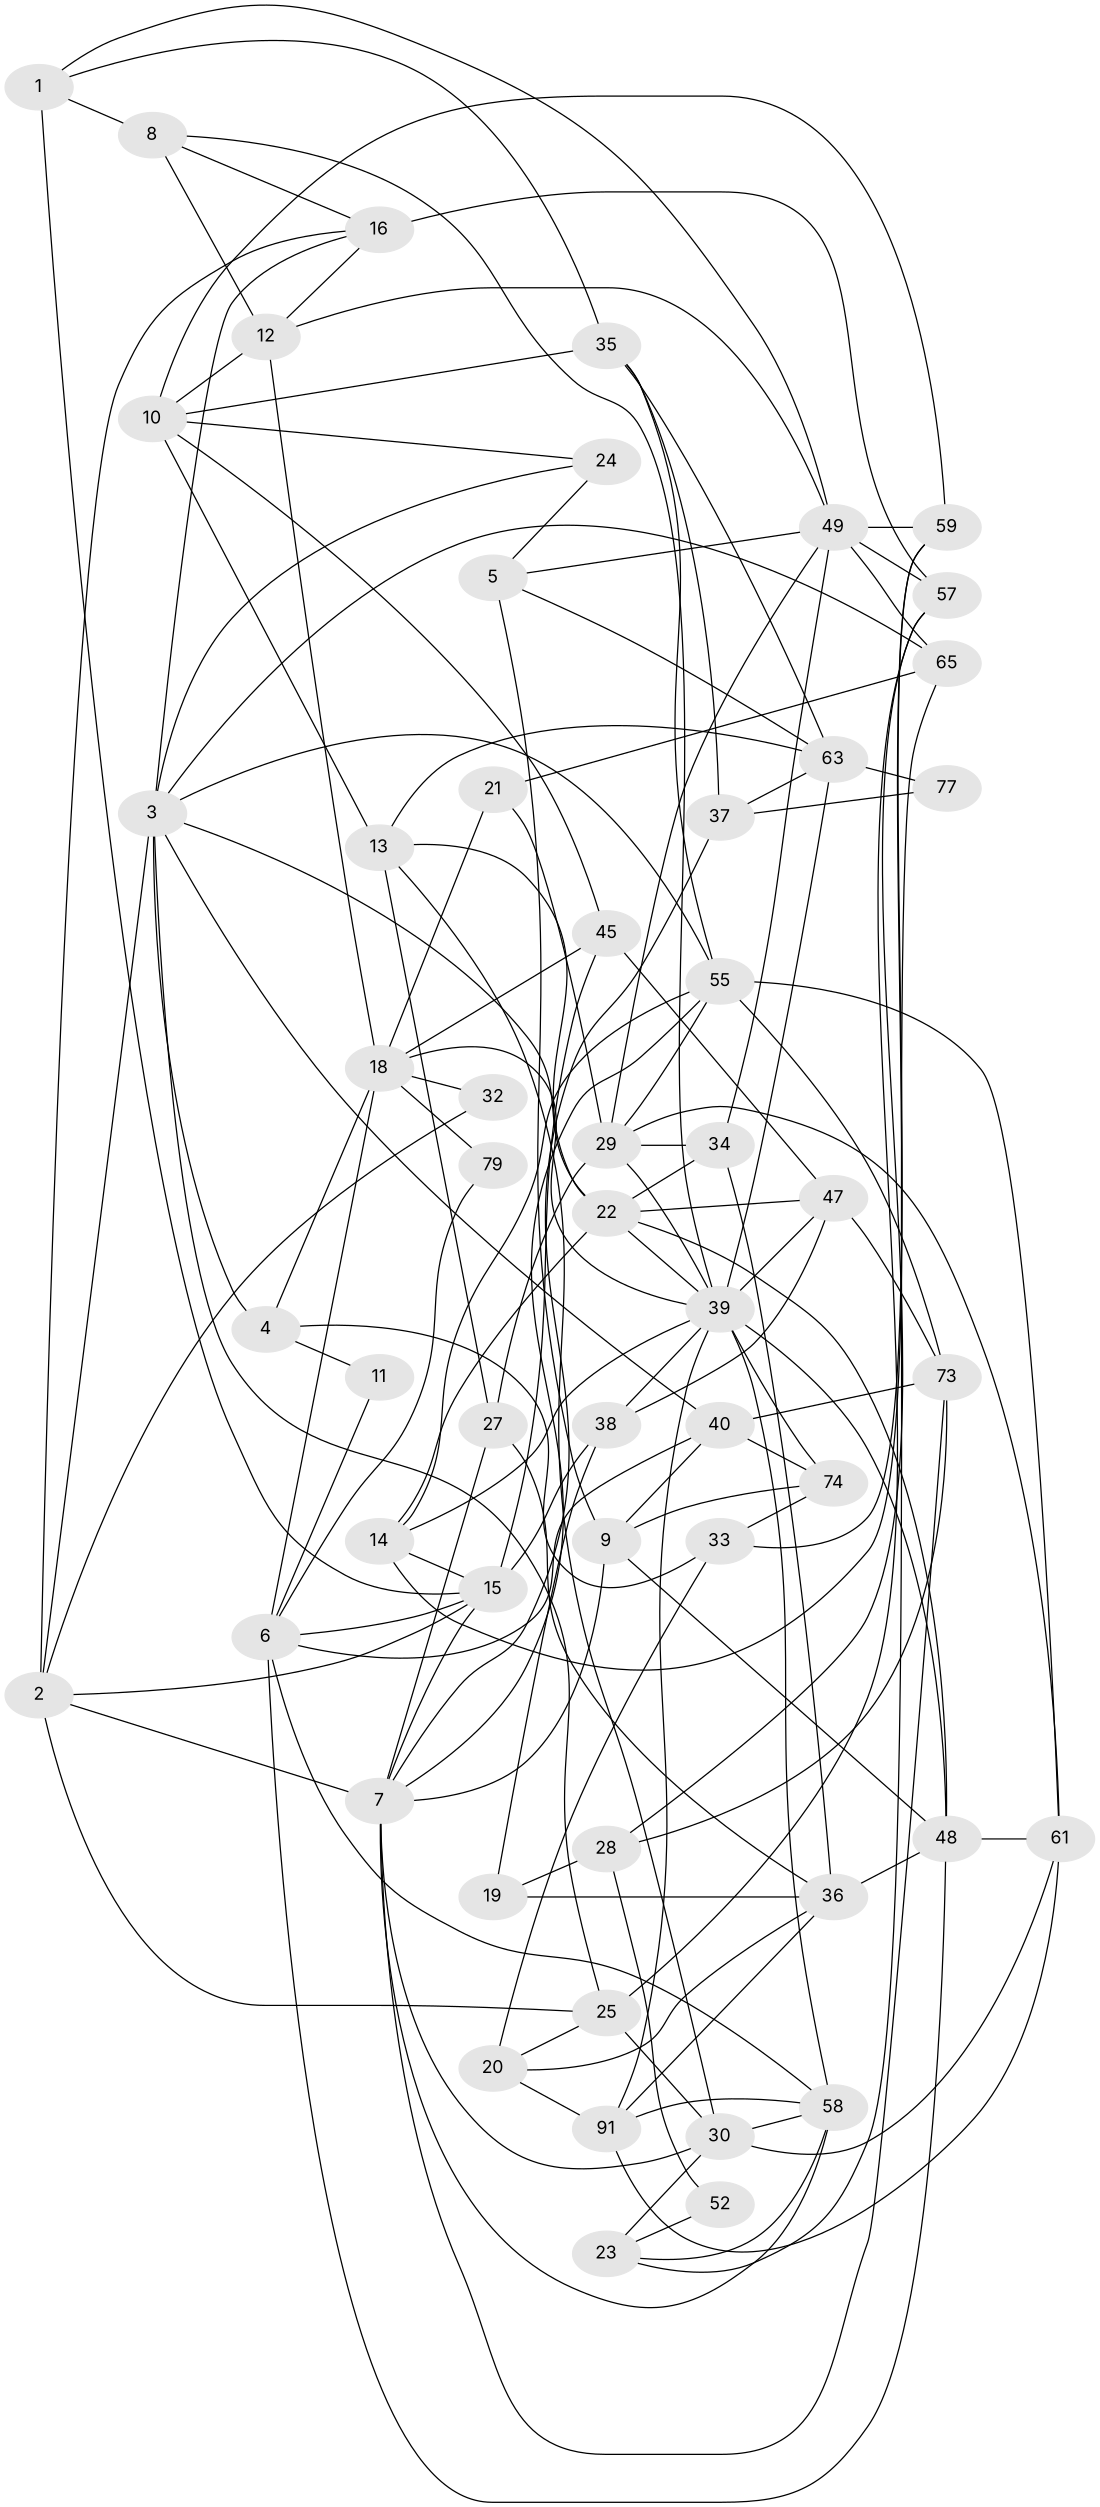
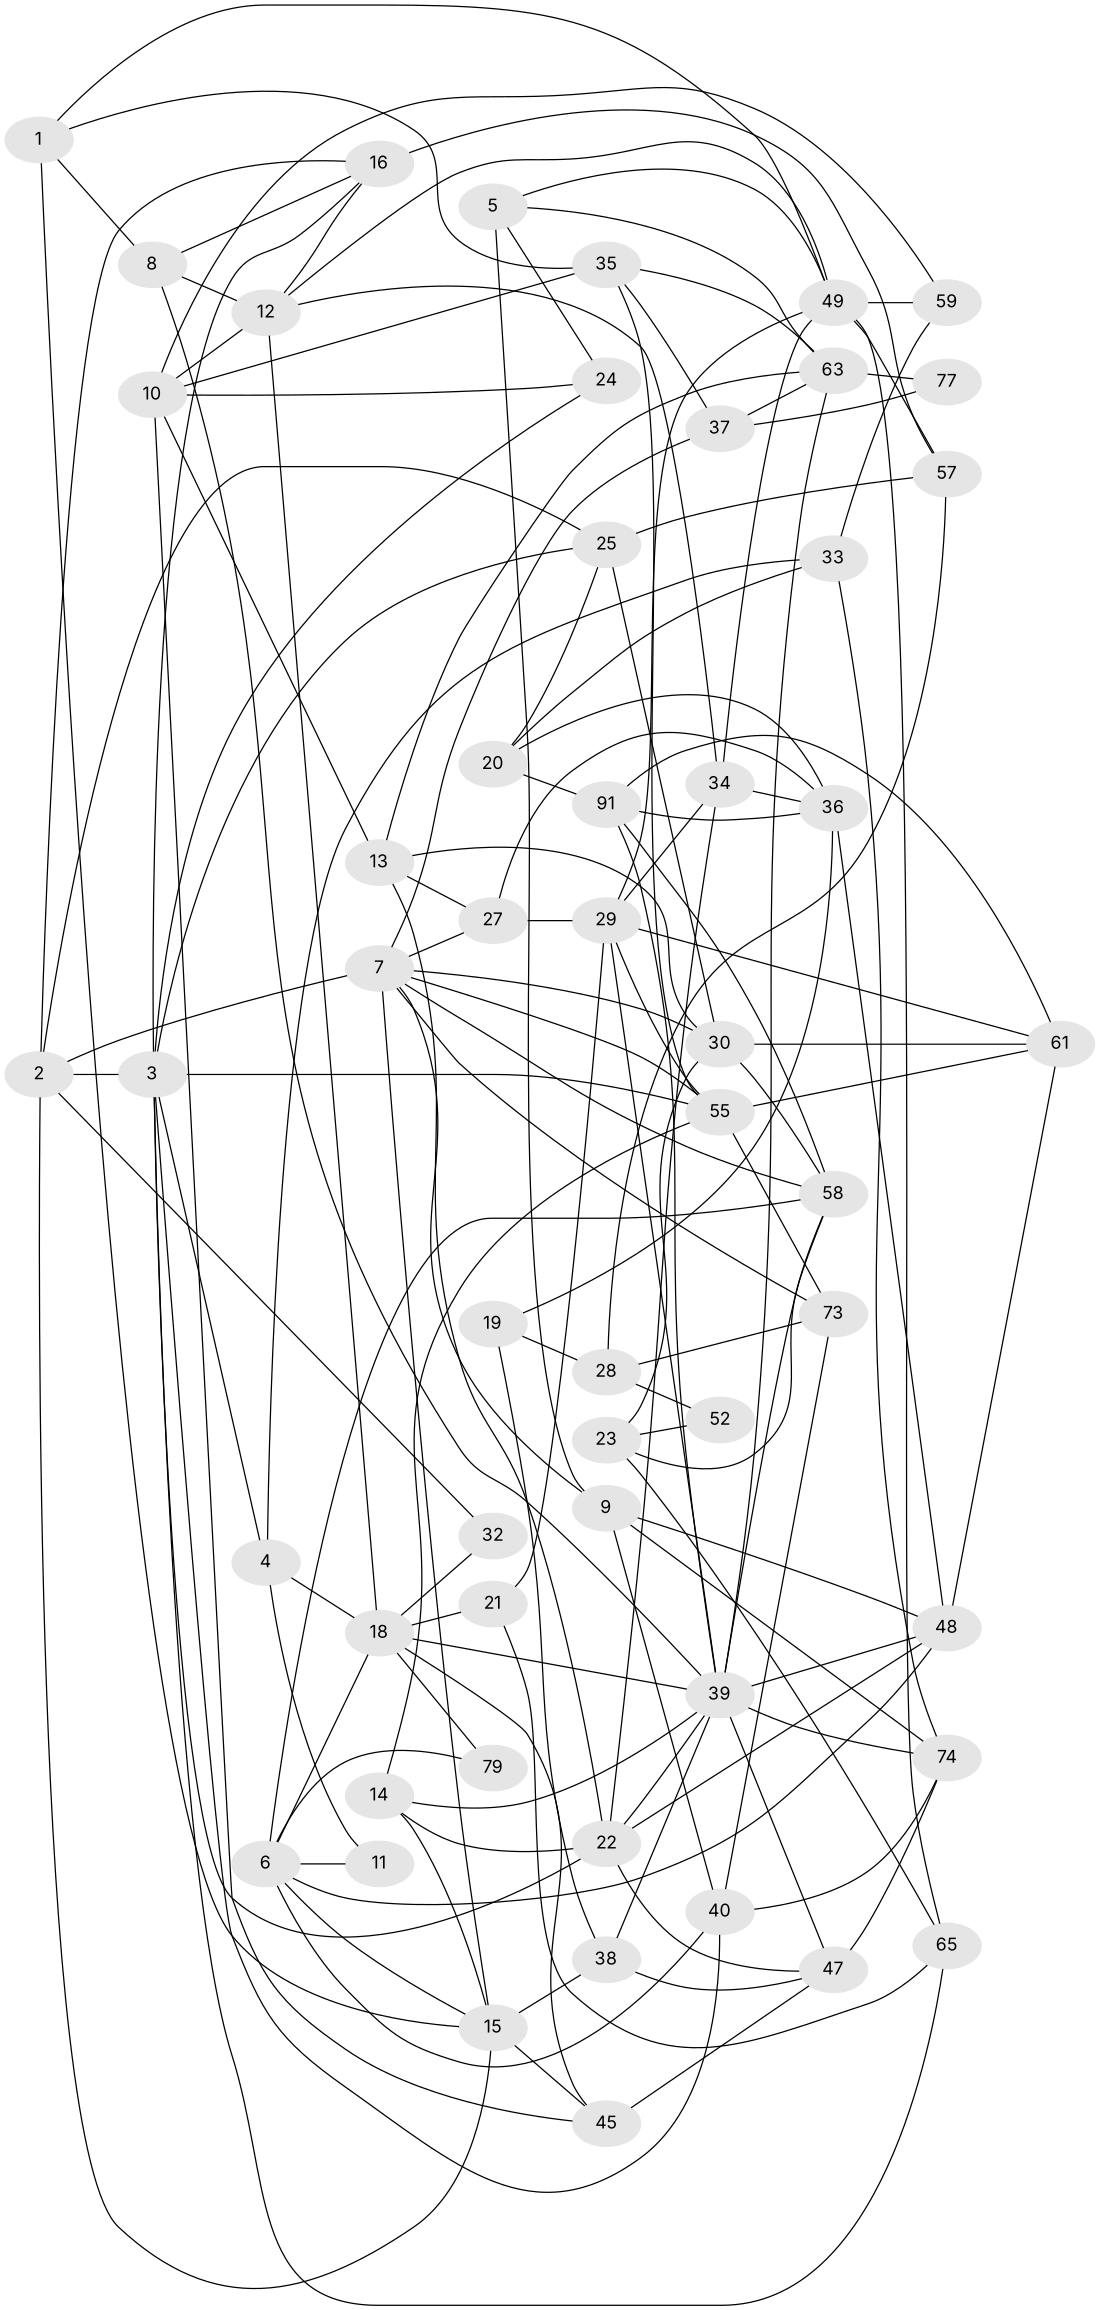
edge "12" -- "34": added
edge "47" -- "73": now "47" -- "74"
edge "59" -- "14": removed
